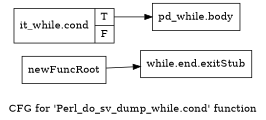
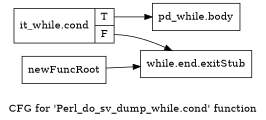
edge "it_while.cond" -> "while.end.exitStub": added
